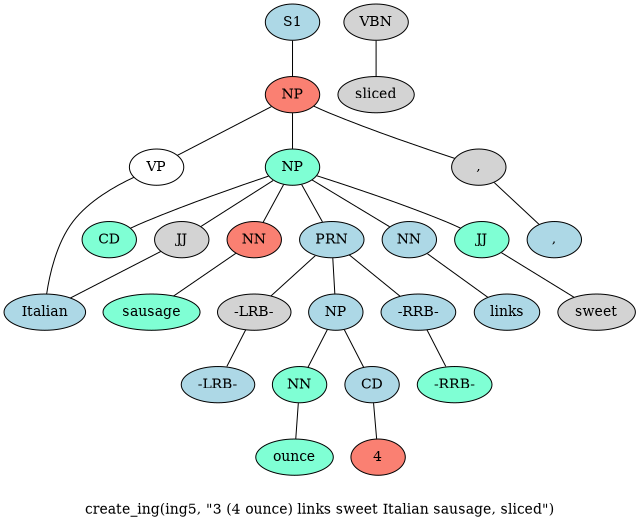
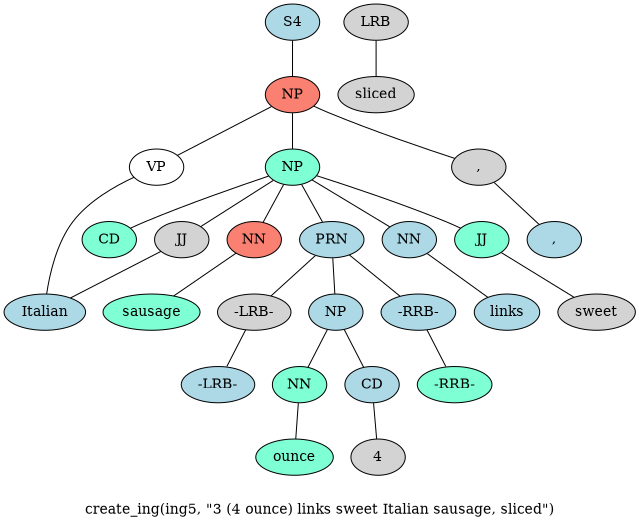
node "S1": label "S1" -> "S4"
node "VBN": label "VBN" -> "LRB"
node "4": fillcolor salmon -> lightgrey
